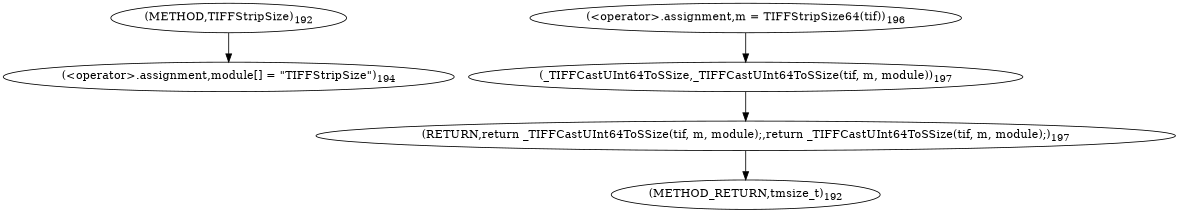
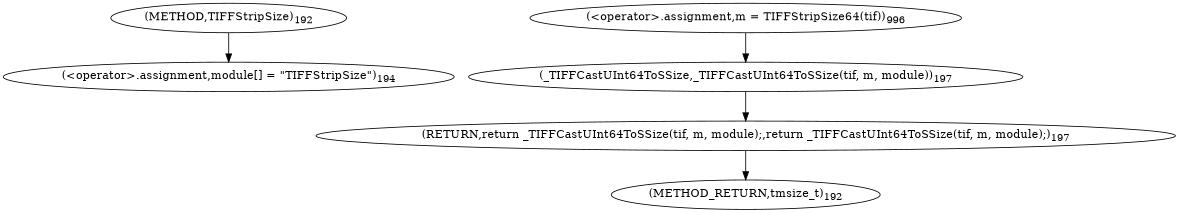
node "(<operator>.assignment,m = TIFFStripSize64(tif))": text "196" -> "996"
